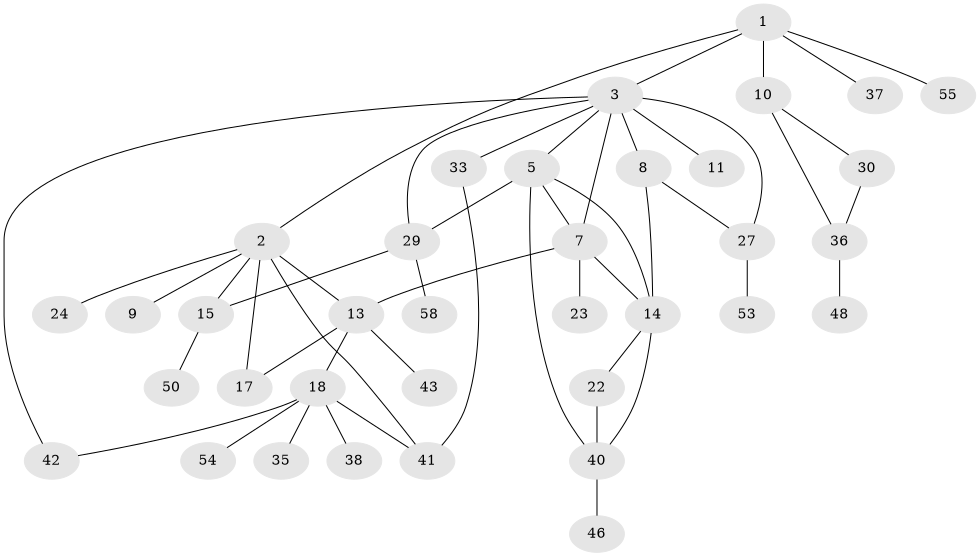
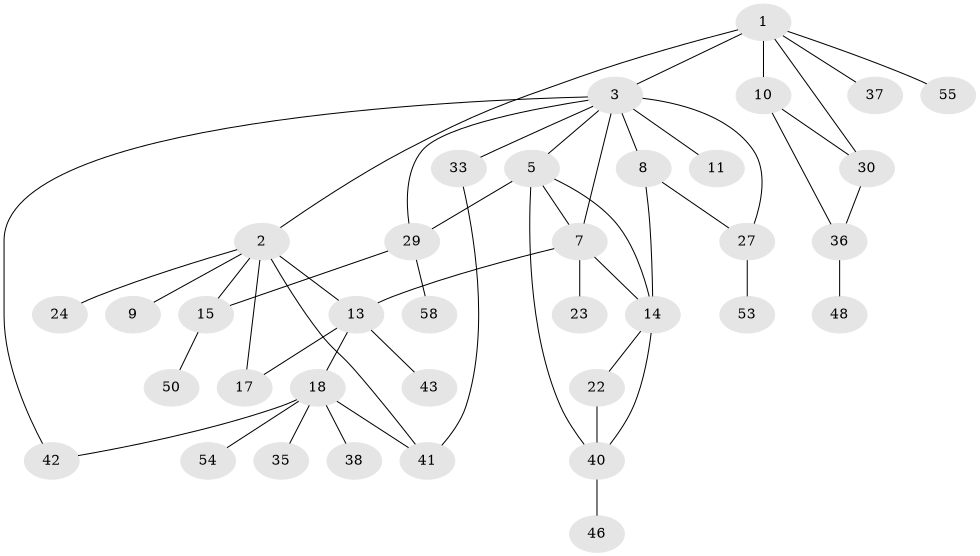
edge "1" -- "30": added
